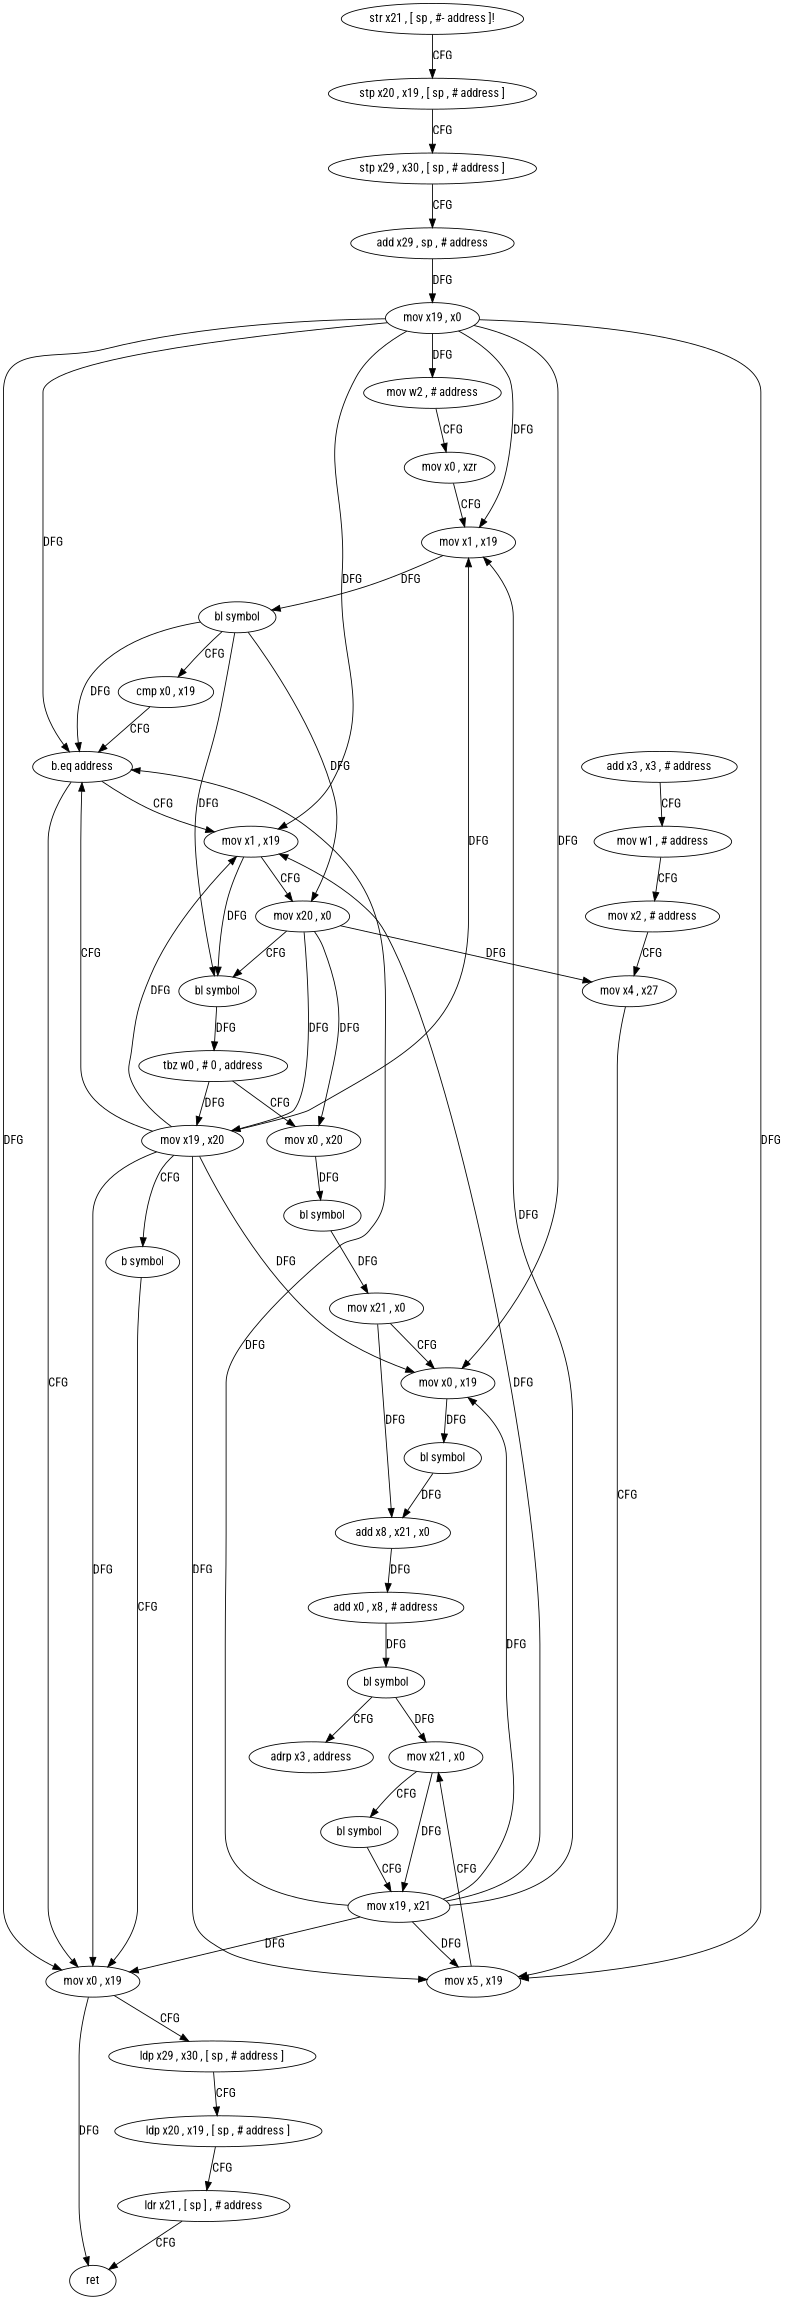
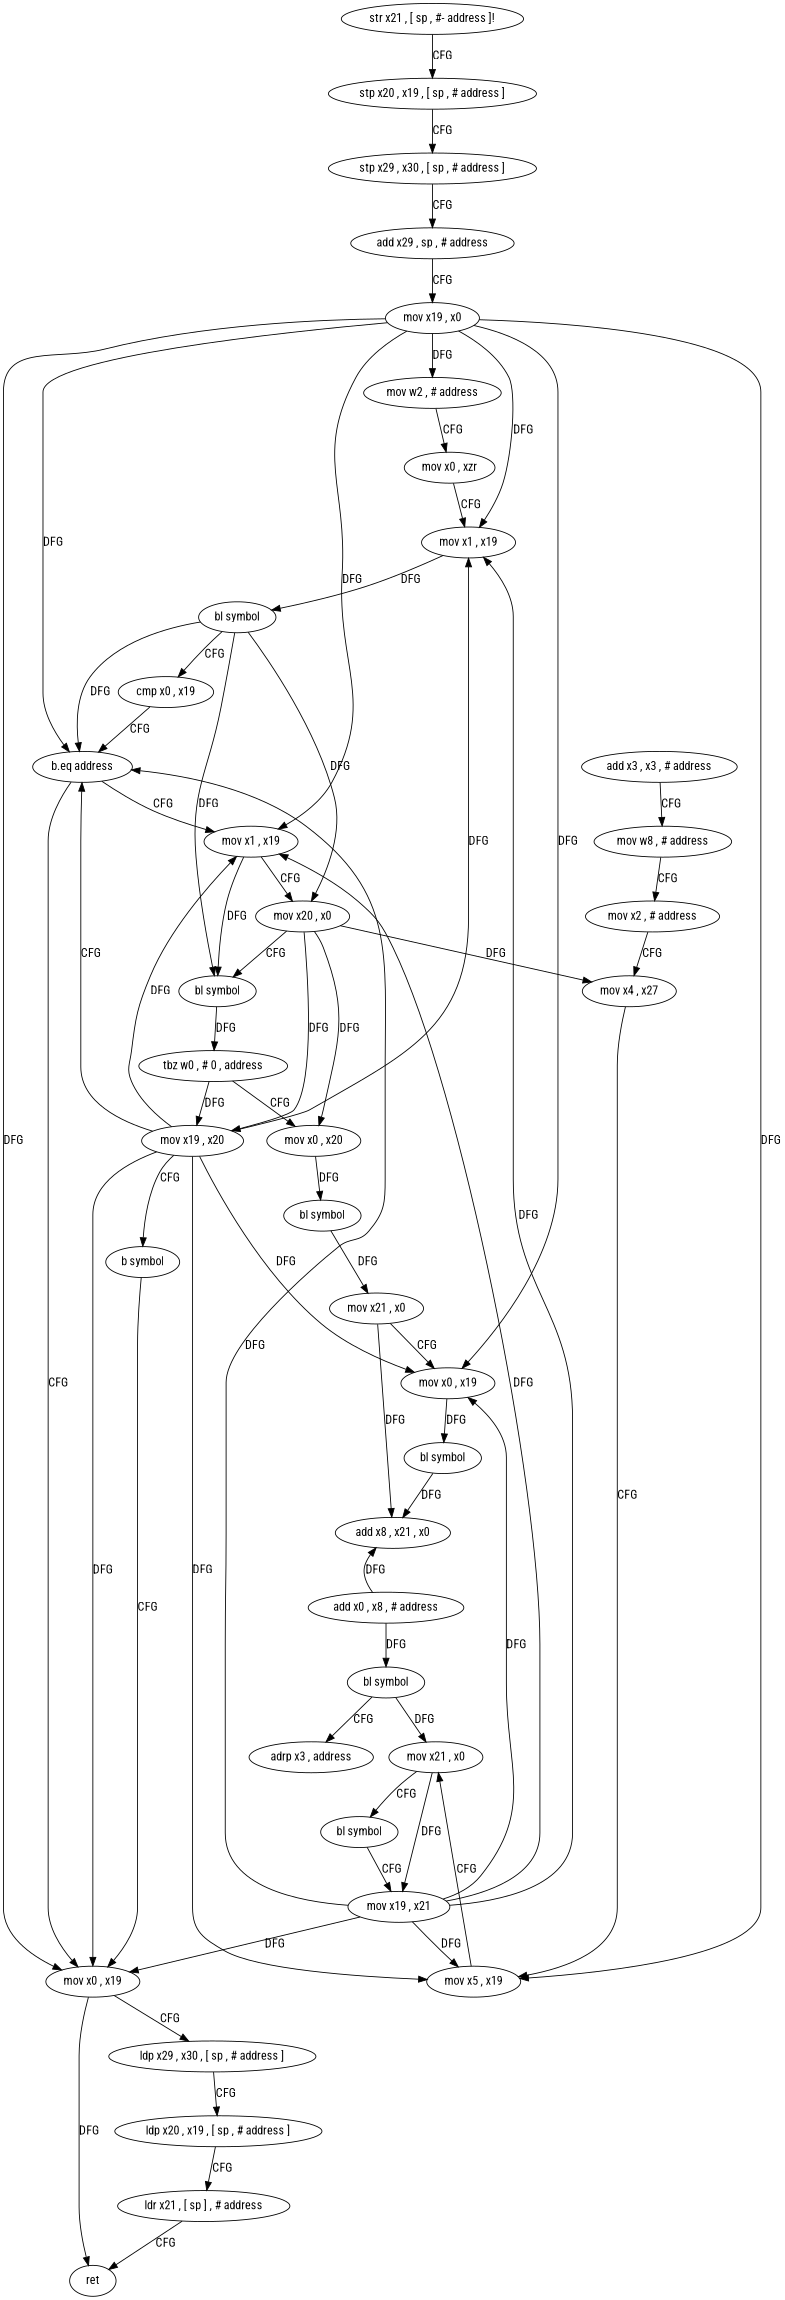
edge "add x29 , sp , # address" -> "mov x19 , x0": label "DFG" -> "CFG"
node "mov w1 , # address": label "mov w1 , # address" -> "mov w8 , # address"
edge "add x8 , x21 , x0" -> "add x0 , x8 , # address": reversed
